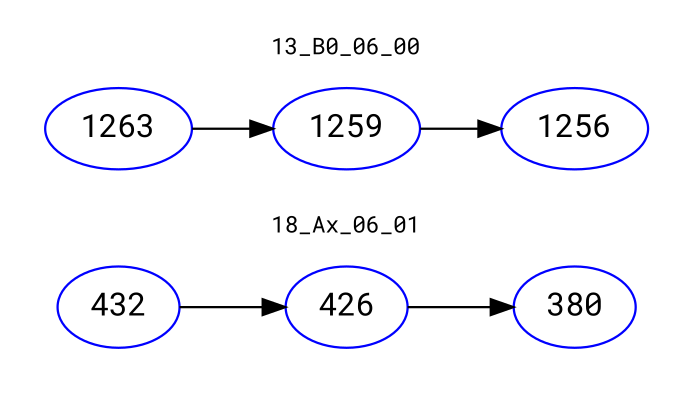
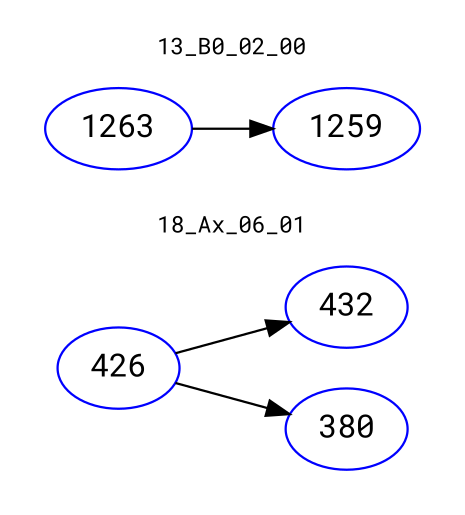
cluster "13_B0_06_00": label "13_B0_06_00" -> "13_B0_02_00"
node "1256": removed
edge "432" -> "426": reversed
